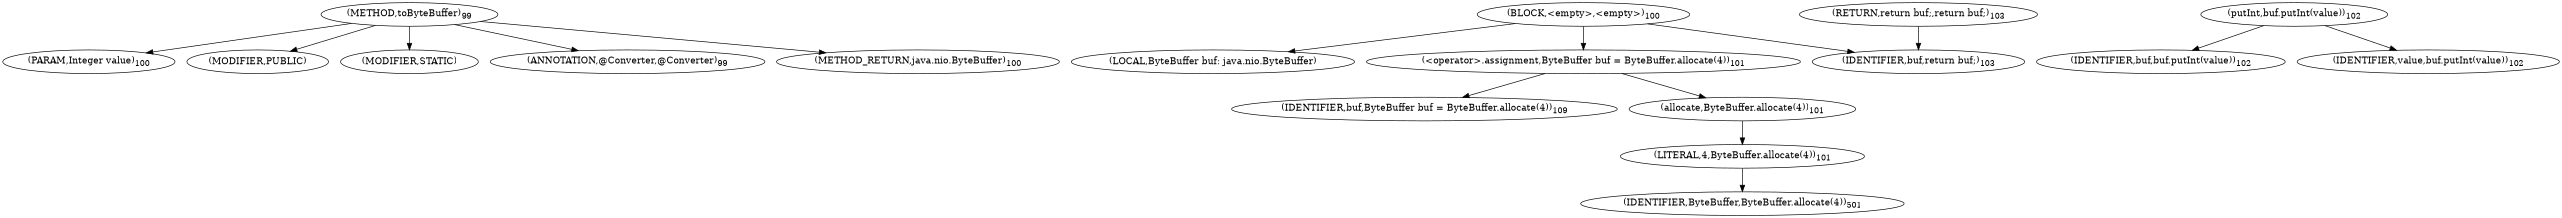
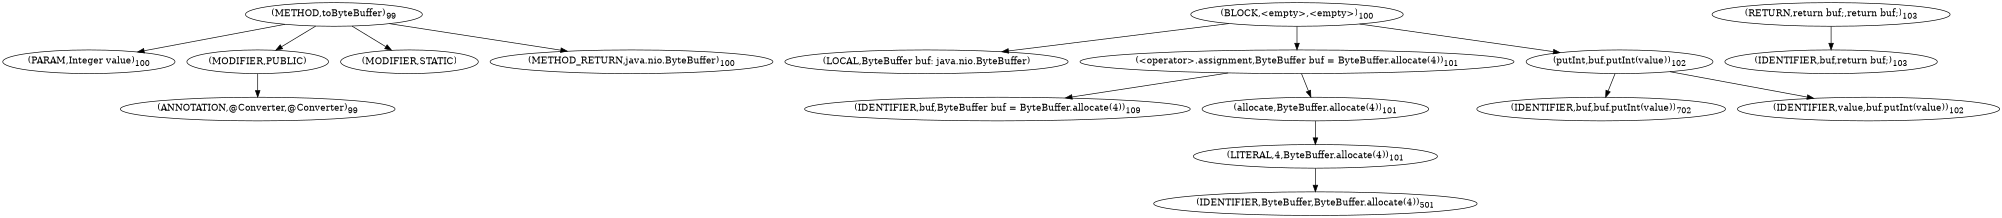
edge "(METHOD,toByteBuffer)" -> "(ANNOTATION,@Converter,@Converter)": now "(MODIFIER,PUBLIC)" -> "(ANNOTATION,@Converter,@Converter)"
edge "(BLOCK,<empty>,<empty>)" -> "(IDENTIFIER,buf,return buf;)": now "(BLOCK,<empty>,<empty>)" -> "(putInt,buf.putInt(value))"
node "(IDENTIFIER,buf,buf.putInt(value))": text "102" -> "702"
